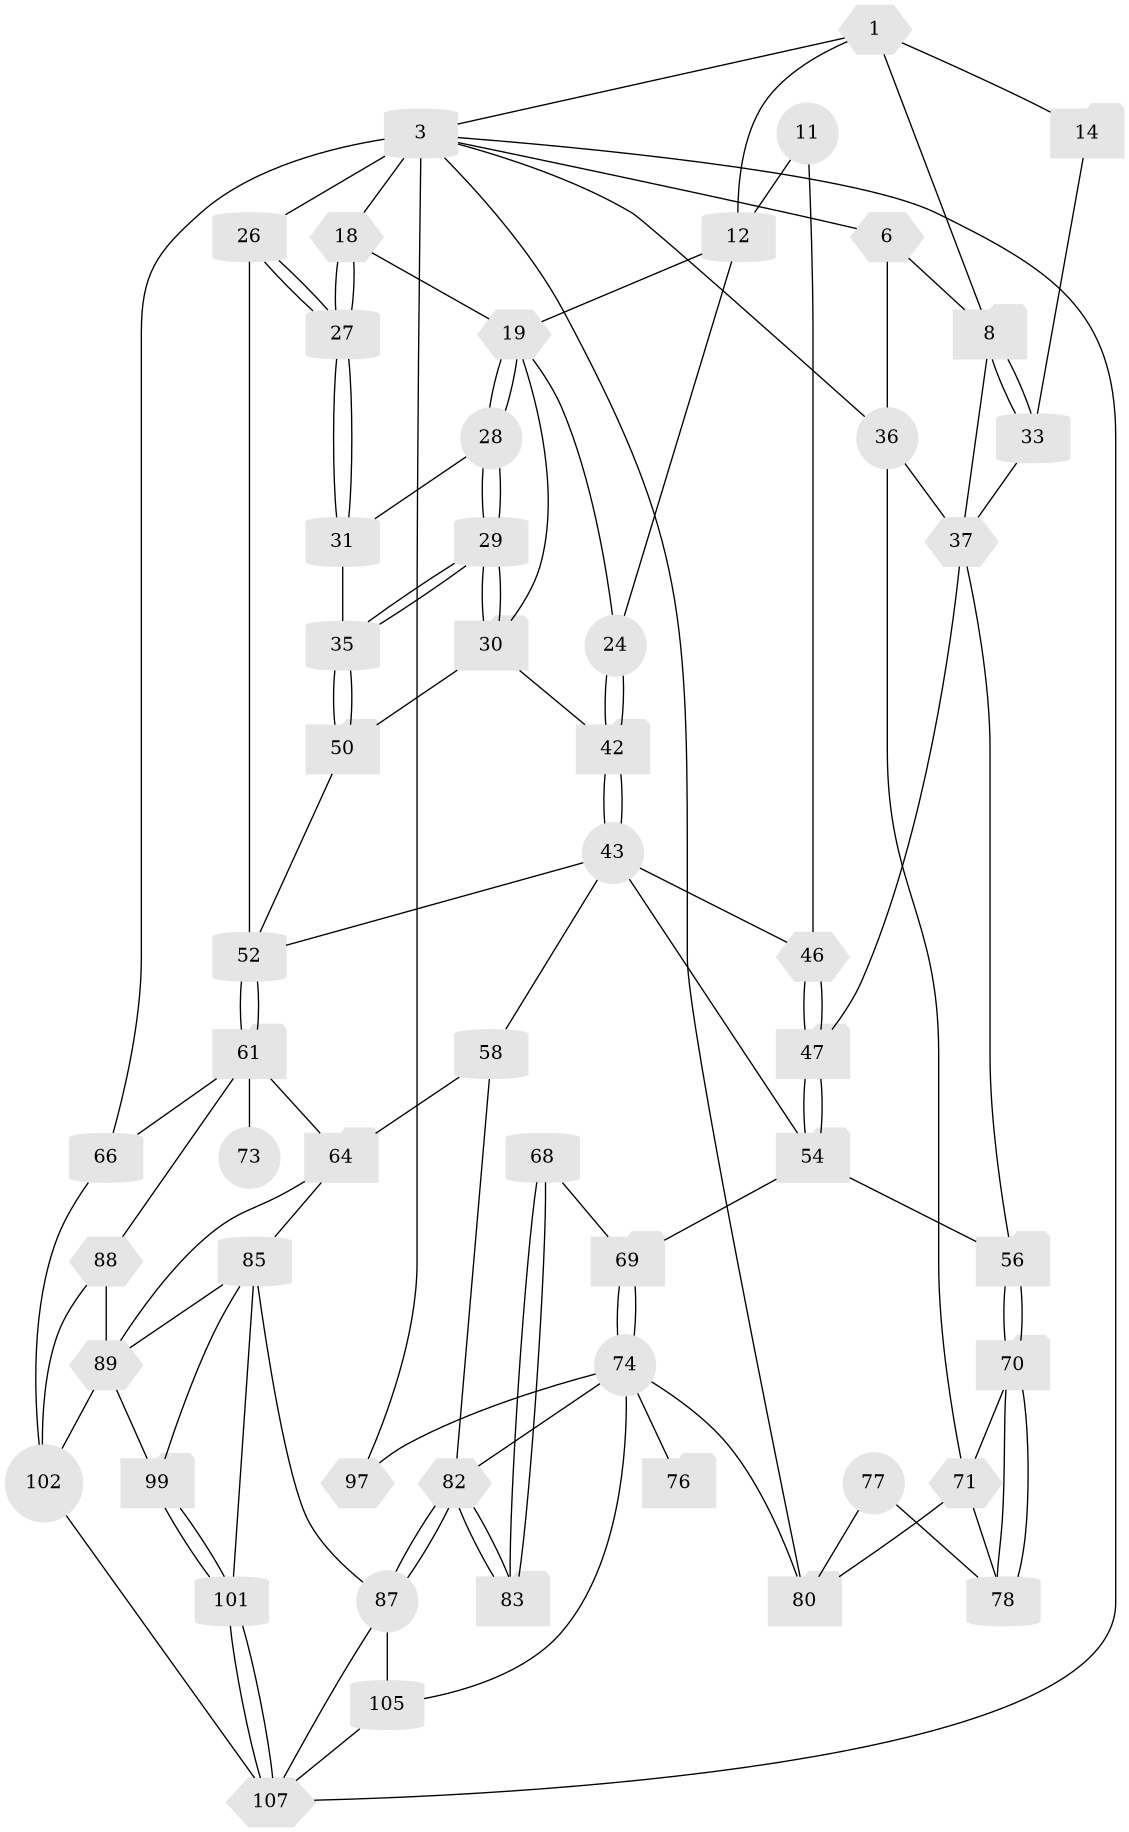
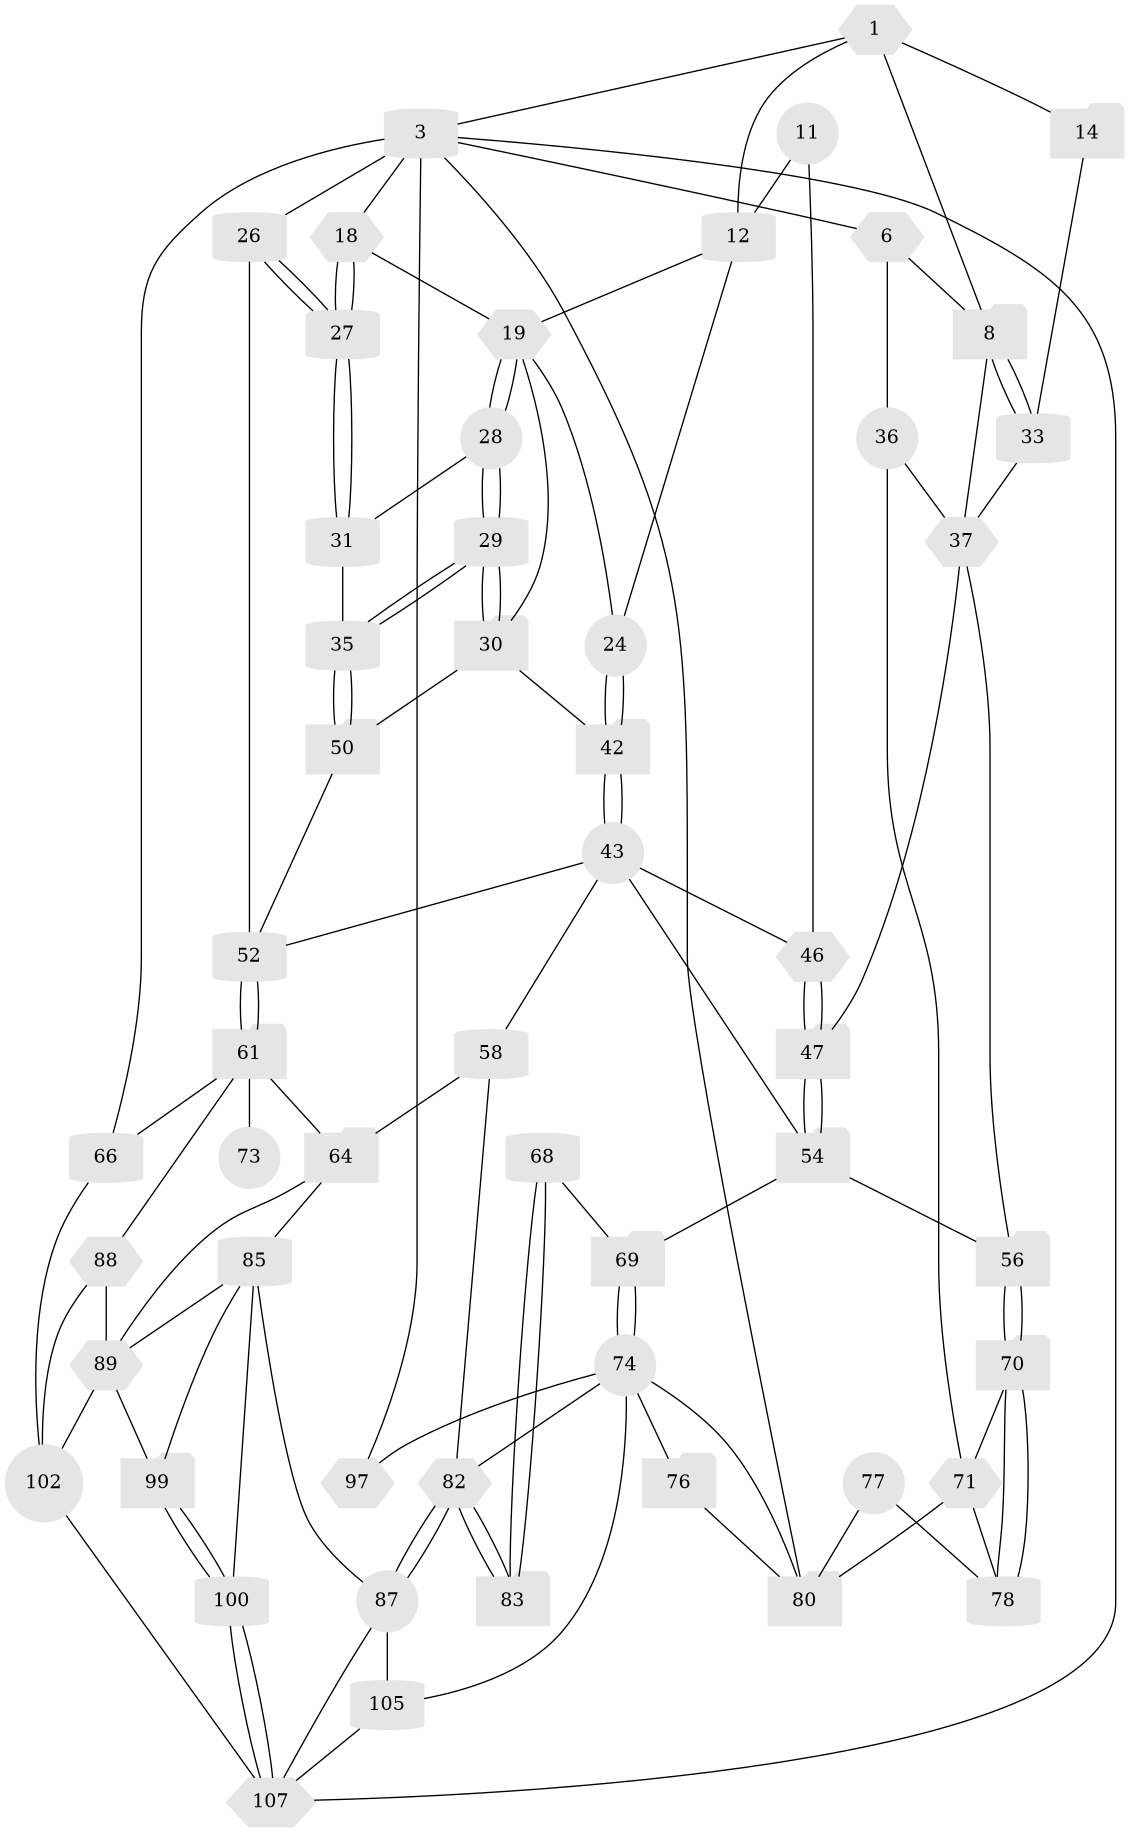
edge "3" -- "36": removed
edge "76" -- "80": added
node "101": label "101" -> "100"
